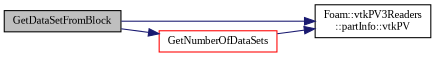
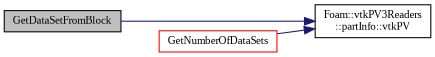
edge "GetDataSetFromBlock" -> "GetNumberOfDataSets": removed
